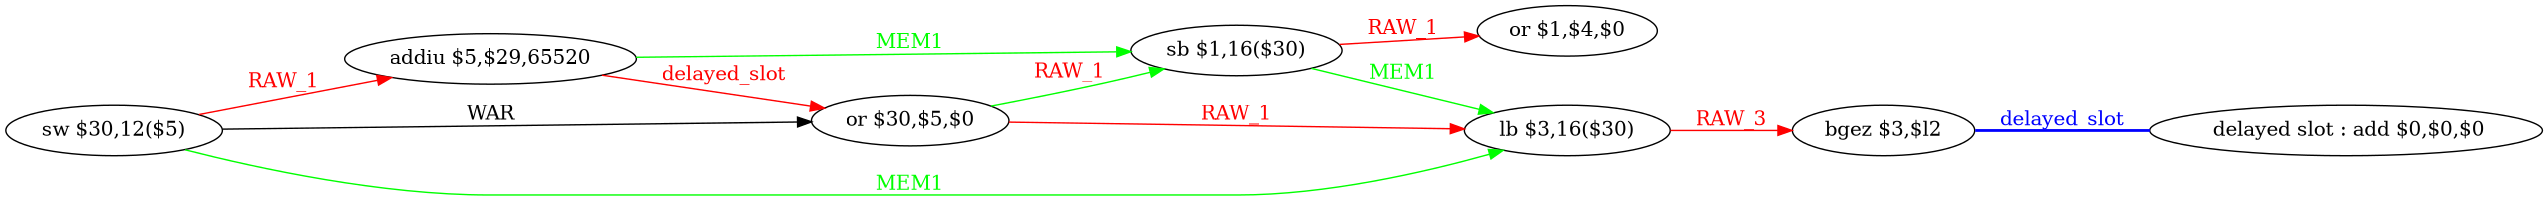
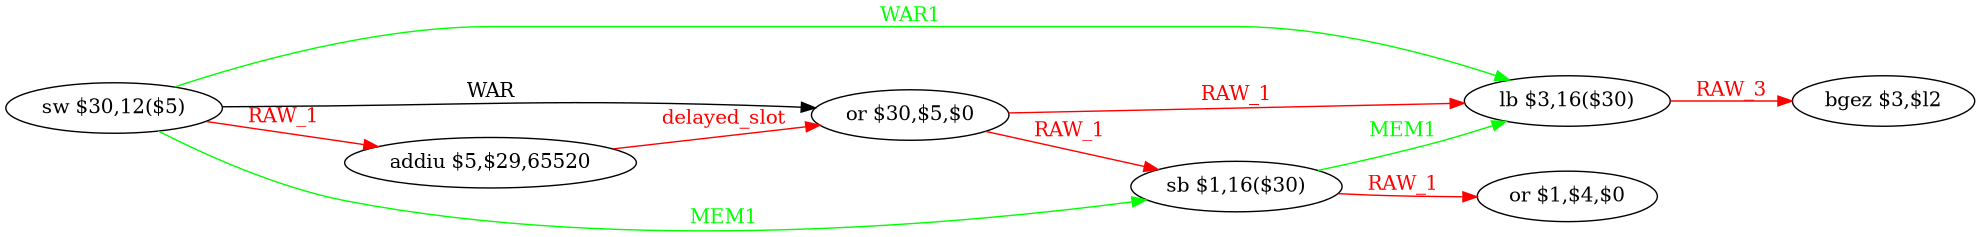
edge "addiu $5,$29,65520" -> "sb $1,16($30)": now "sw $30,12($5)" -> "sb $1,16($30)"
edge "or $30,$5,$0" -> "sb $1,16($30)": color green -> red
node "delayed slot : add $0,$0,$0": removed
edge "sw $30,12($5)" -> "lb $3,16($30)": label "MEM1" -> "WAR1"
